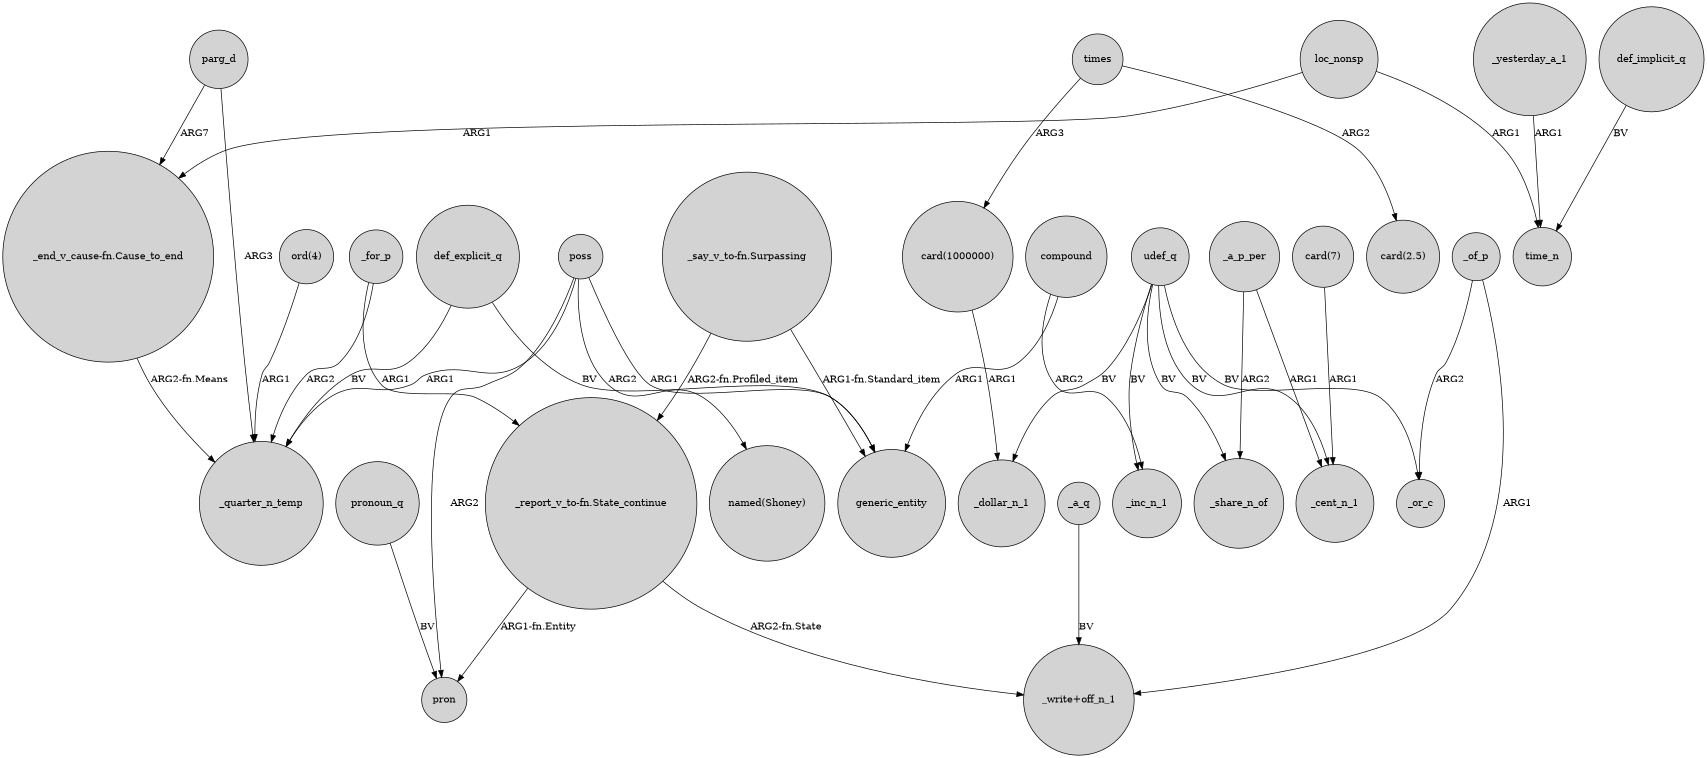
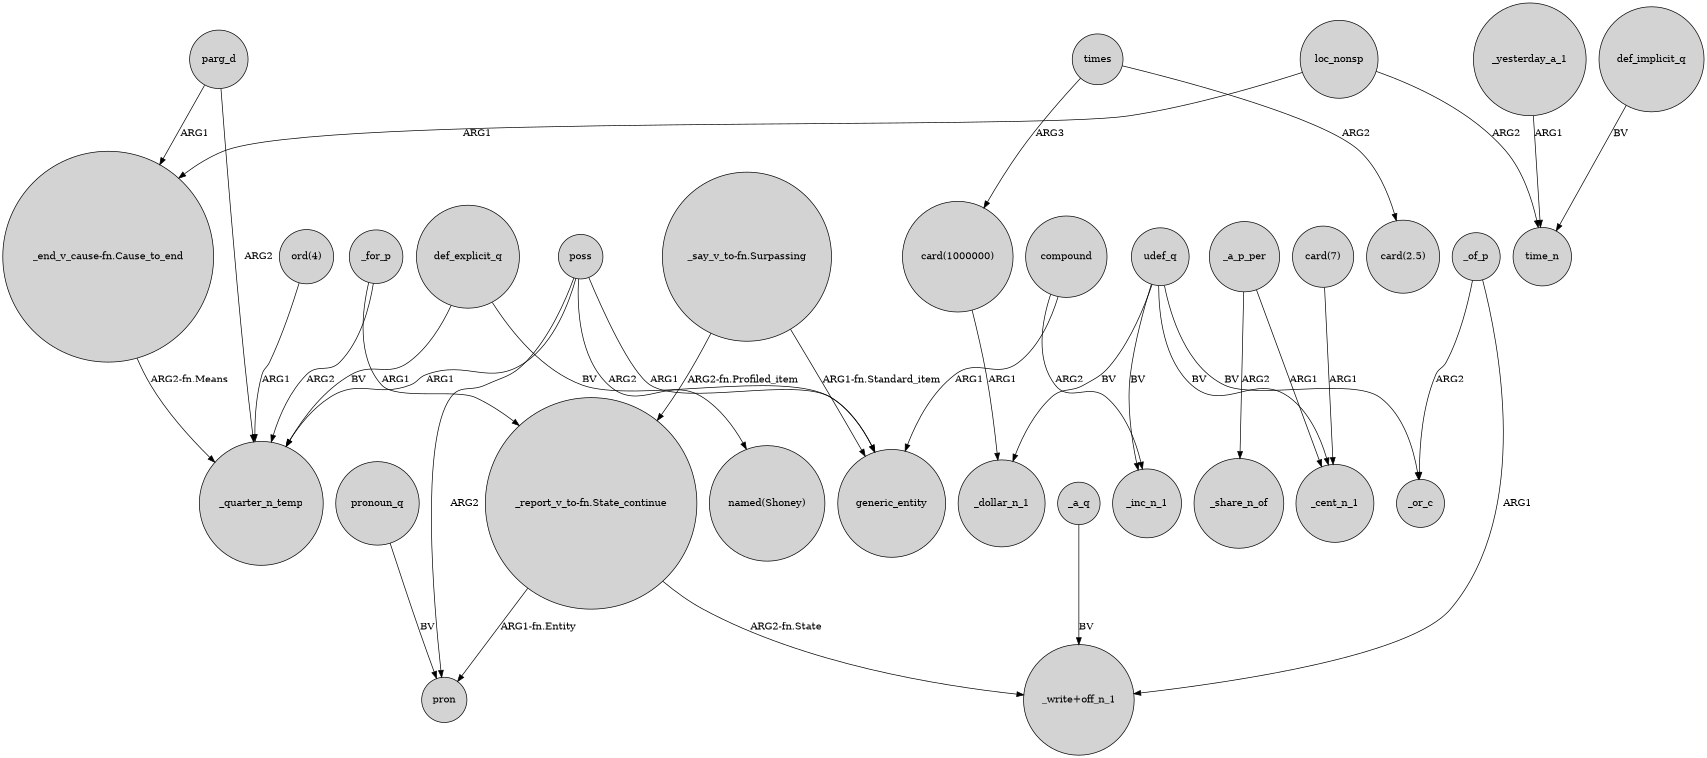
edge "parg_d" -> "_end_v_cause-fn.Cause_to_end": label "ARG7" -> "ARG1"
edge "loc_nonsp" -> "time_n": label "ARG1" -> "ARG2"
edge "parg_d" -> "_quarter_n_temp": label "ARG3" -> "ARG2"
edge "udef_q" -> "_share_n_of": removed, label "BV"
